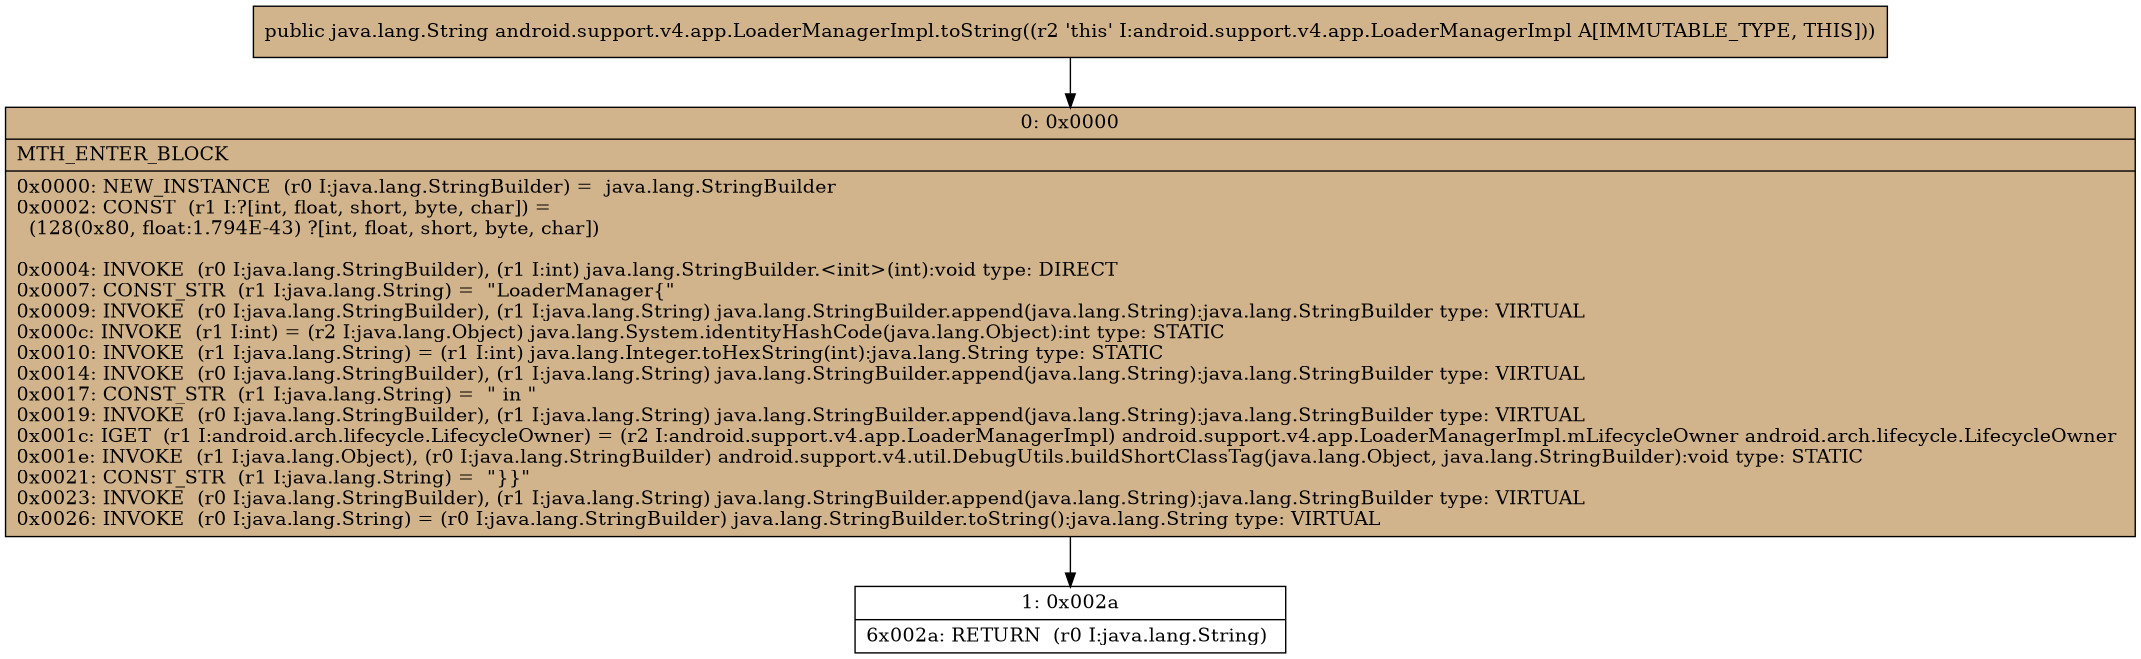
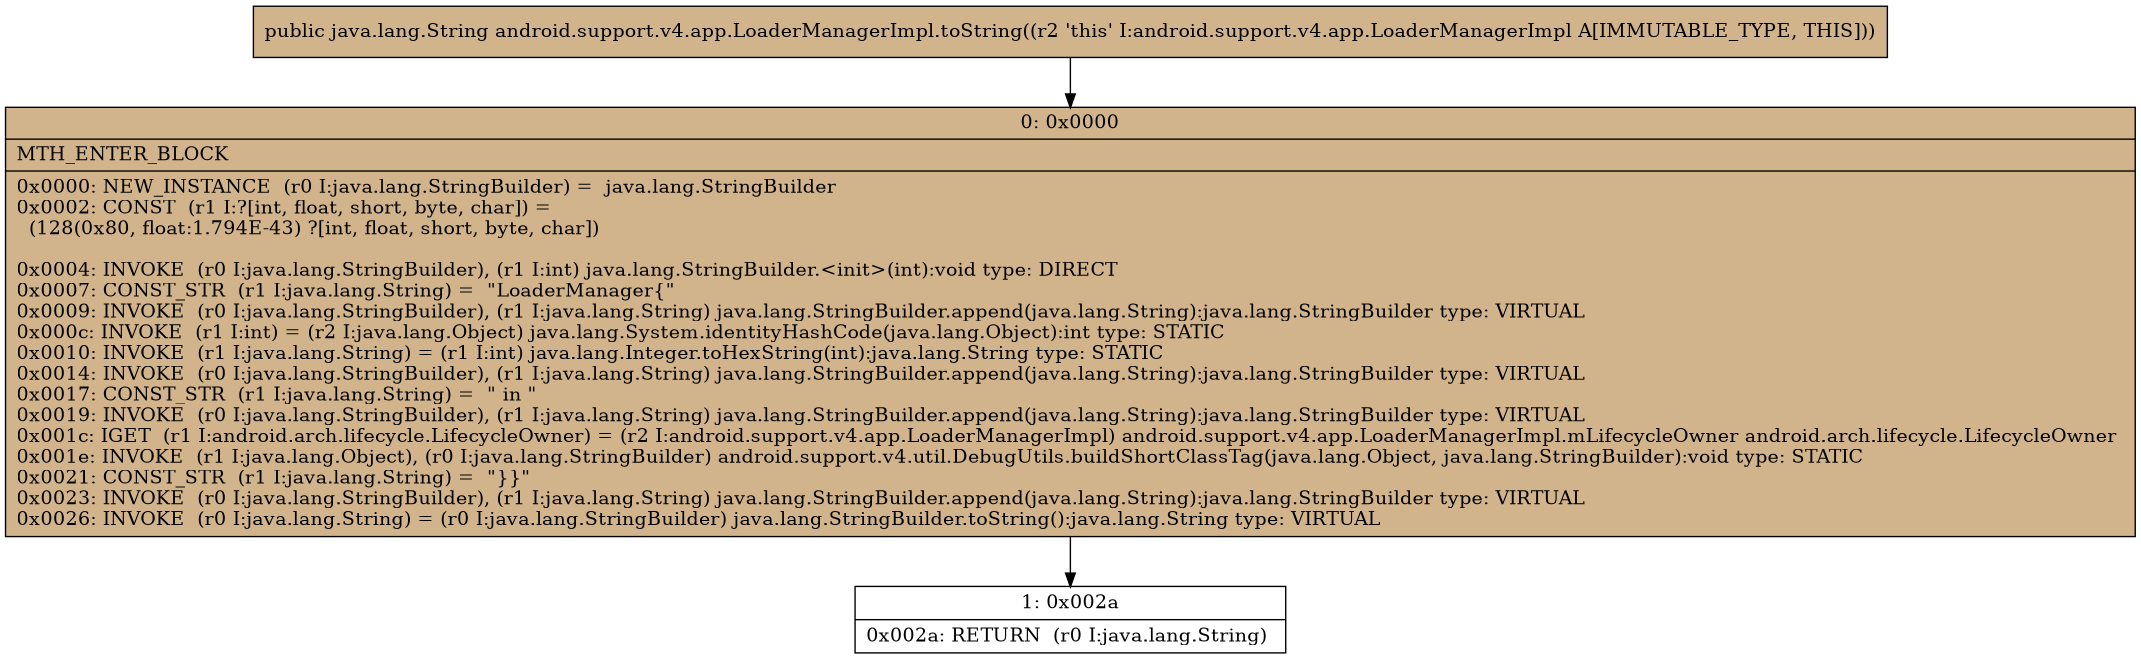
node "1: 0x002a": text "6x002a: RETURN  (r0 I:java.lang.String)" -> "0x002a: RETURN  (r0 I:java.lang.String)"
